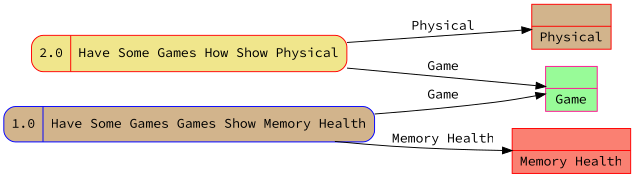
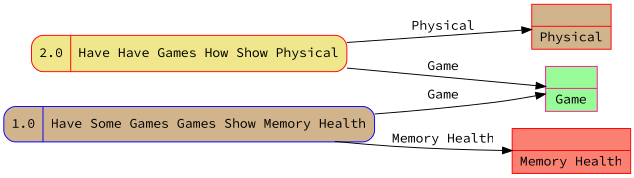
node "2.0": text "Have Some Games How Show Physical" -> "Have Have Games How Show Physical"
